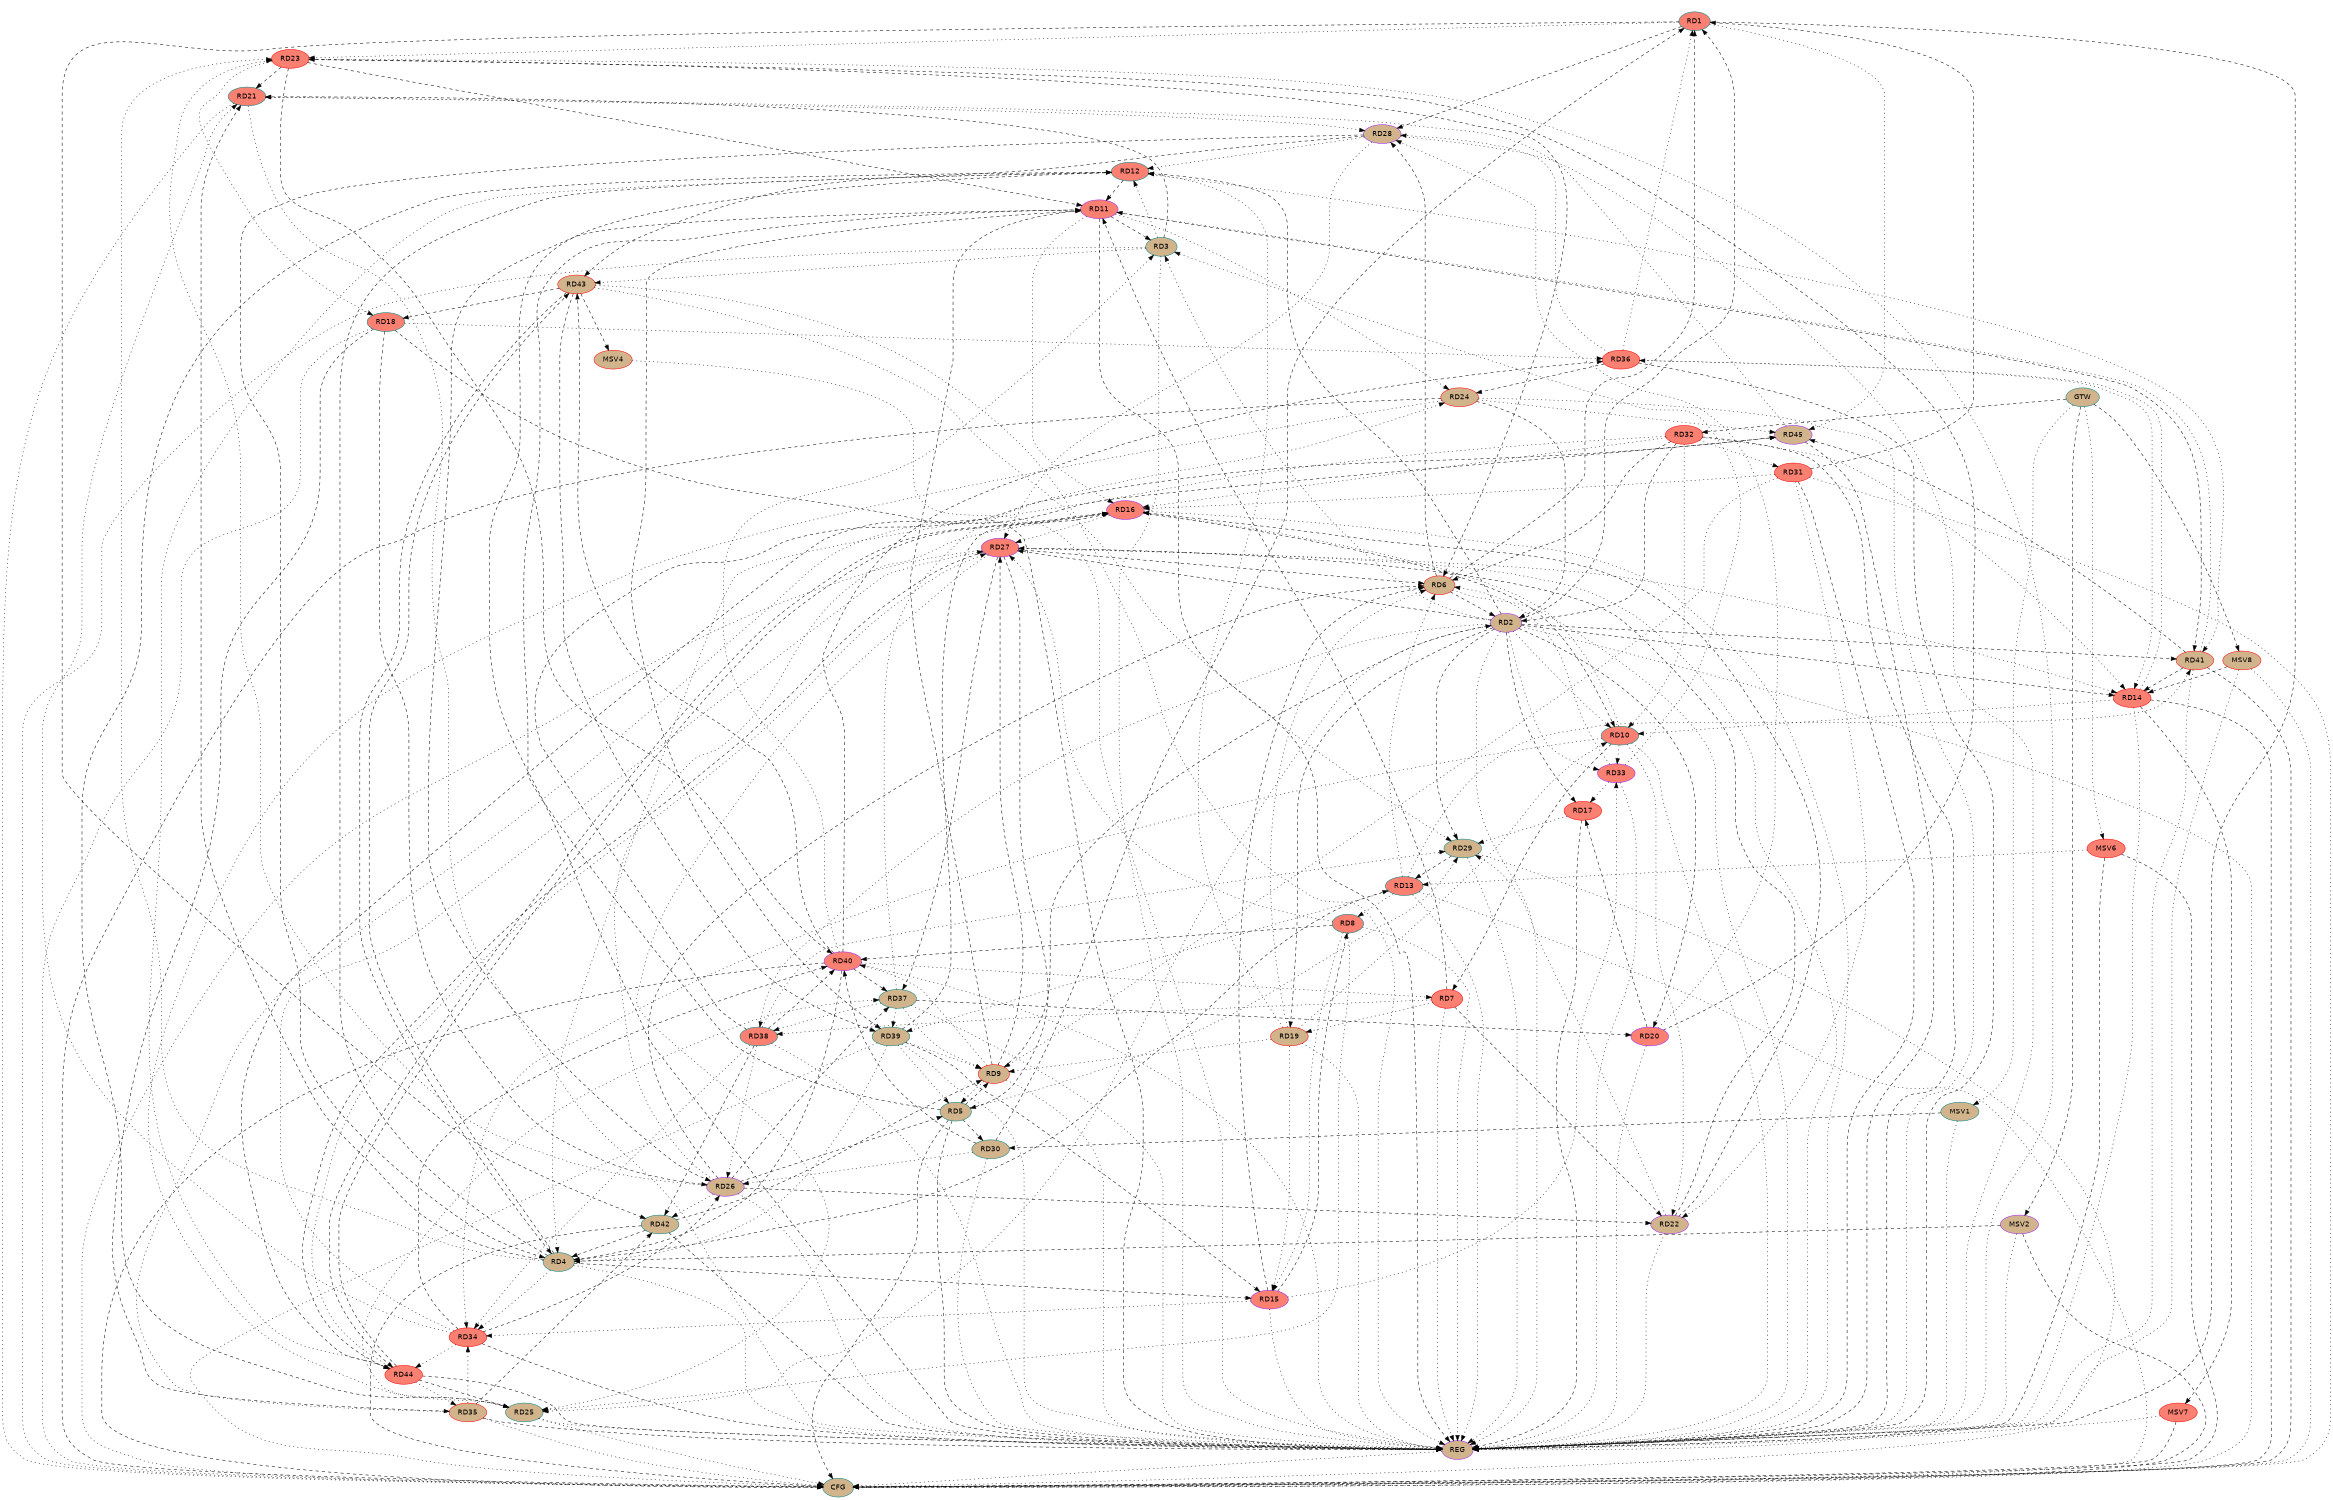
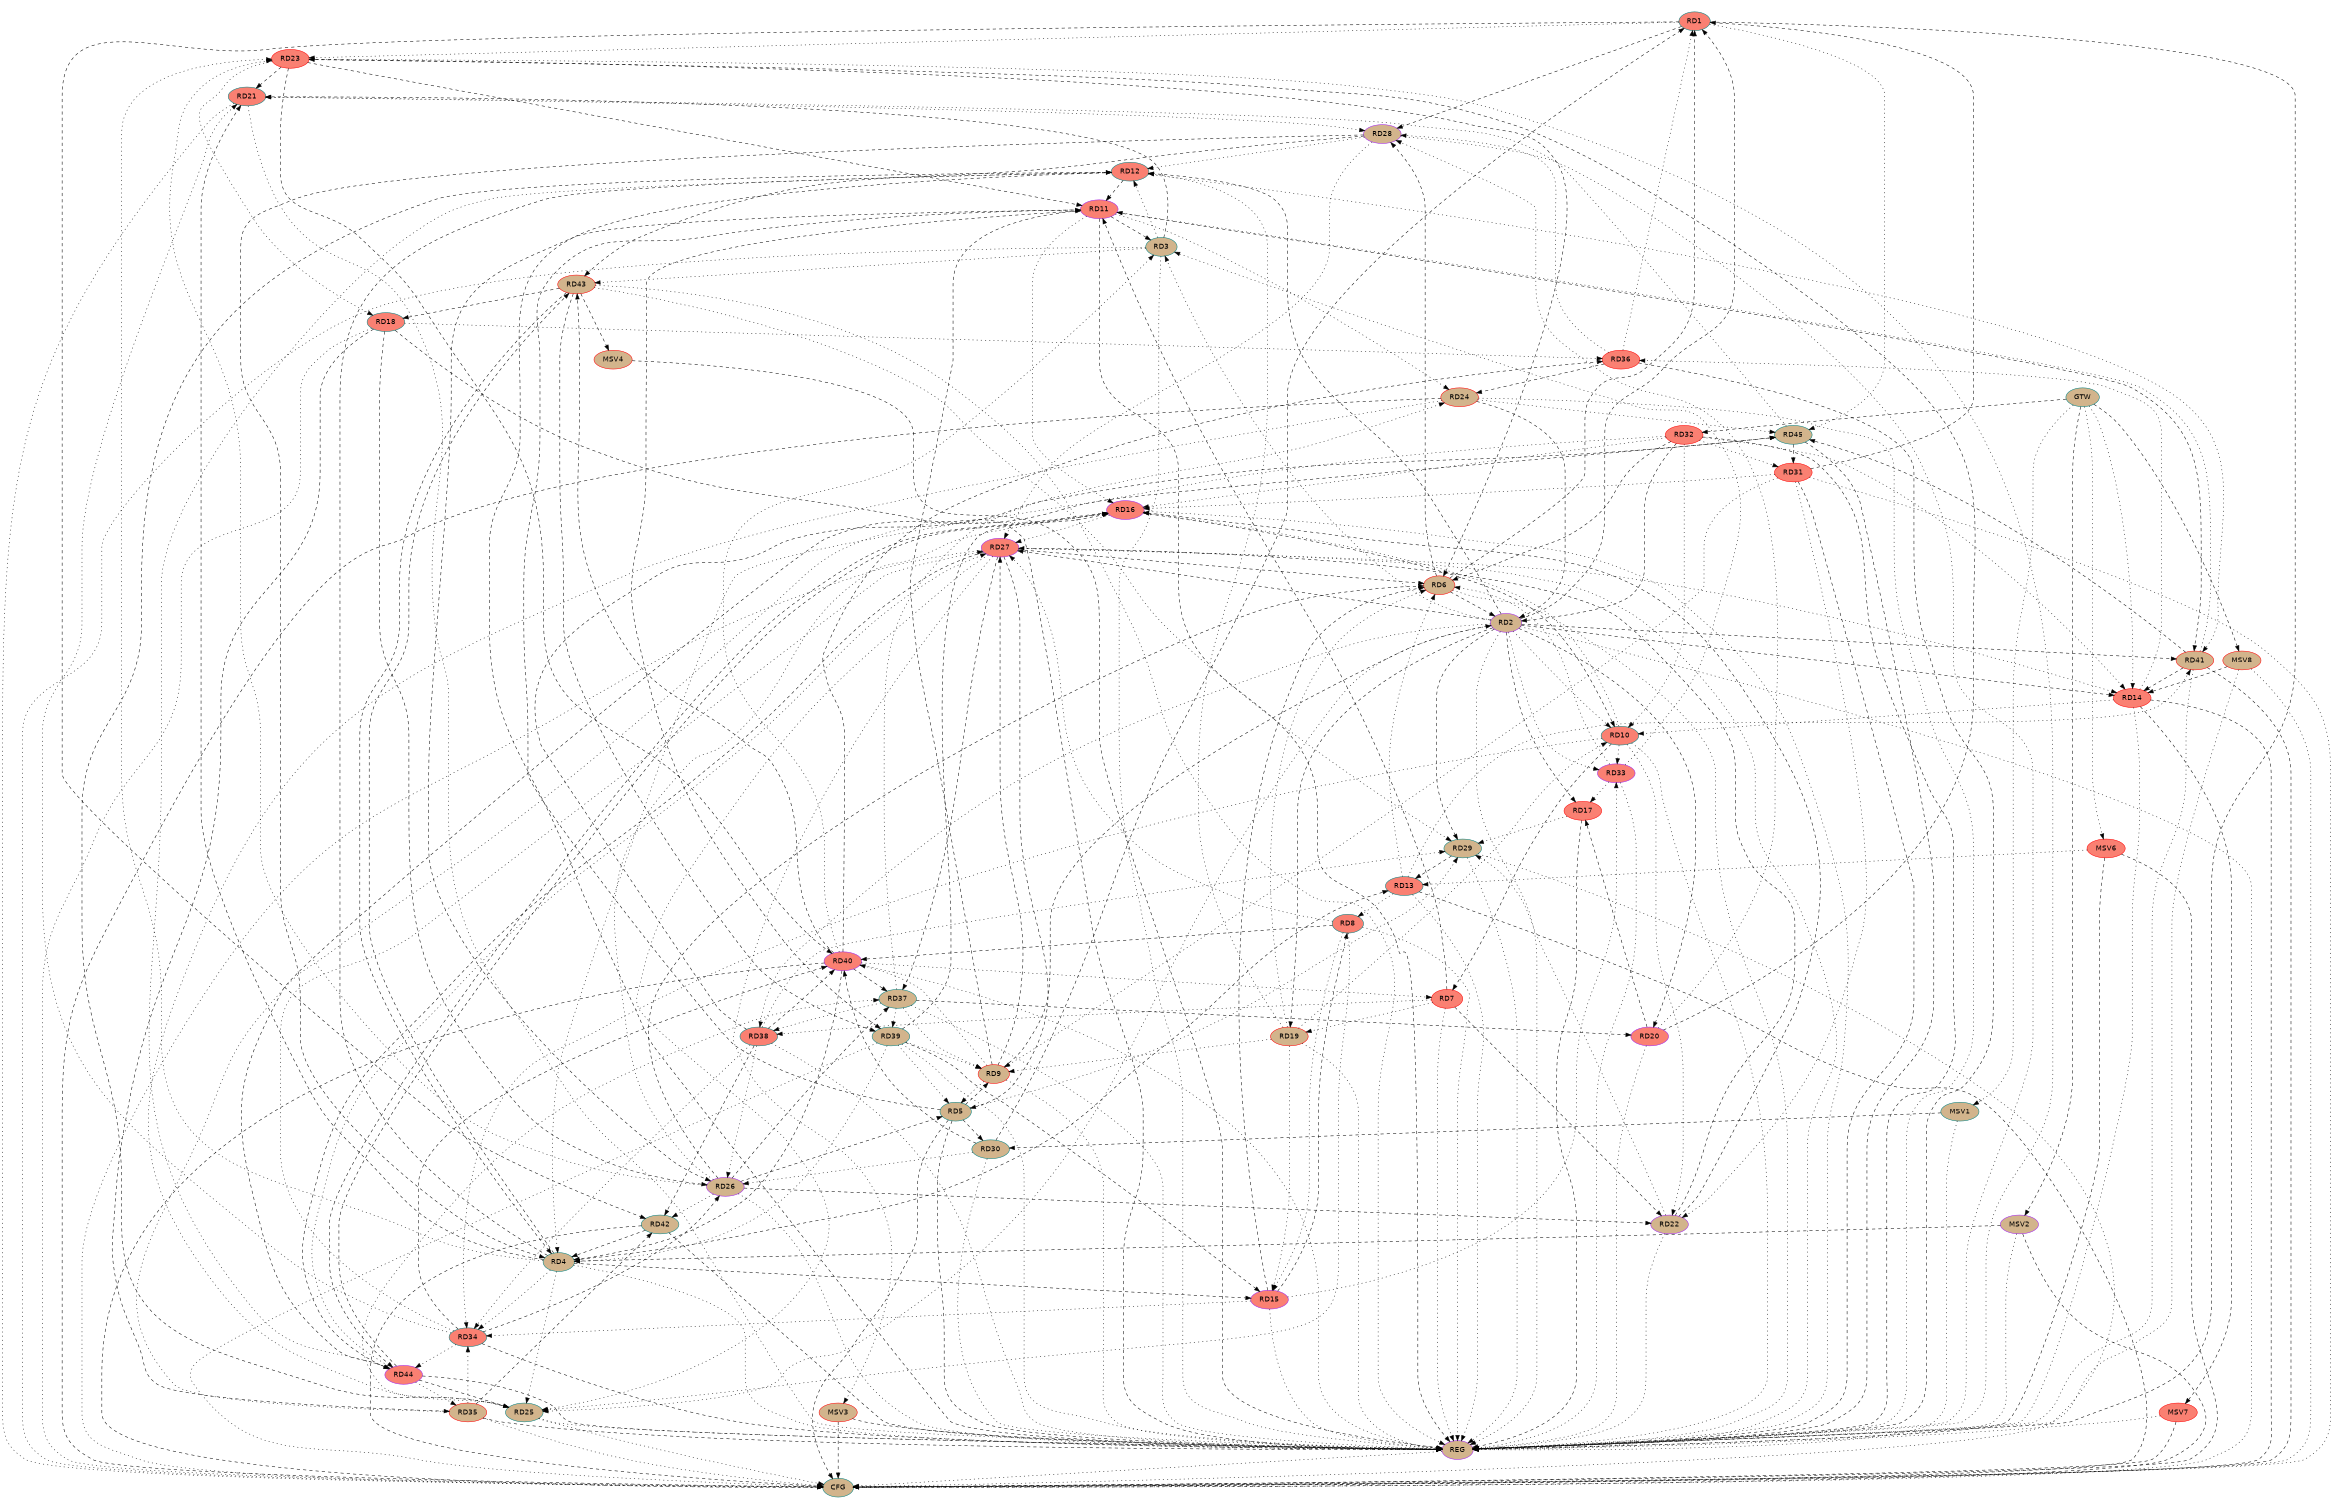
edge "RD36" -> "RD14": now "GTW" -> "RD14"
node "RD45": color purple -> teal
edge "RD45" -> "RD31": added
edge "MSV4" -> "REG": style dotted -> dashed
edge "RD13" -> "RD39": removed
edge "RD42" -> "RD9": removed
edge "RD4" -> "RD25": added
node "RD34": color red -> teal
edge "RD13" -> "CFG": style dotted -> dashed
node "RD44": color red -> purple
node "MSV3": added
